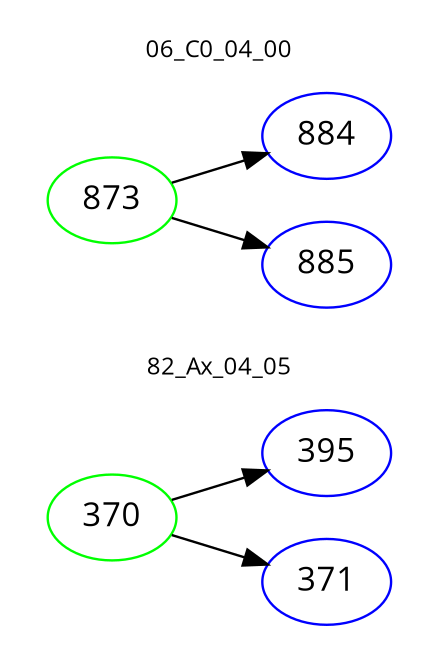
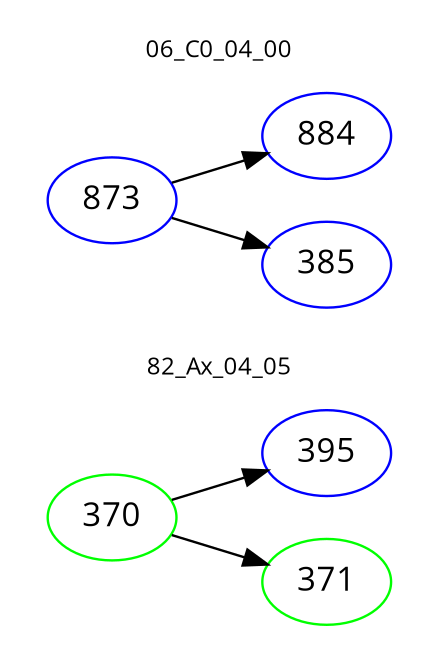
node "873": color green -> blue
node "885": label "885" -> "385"
node "371": color blue -> green
